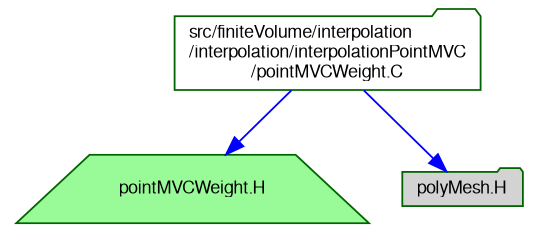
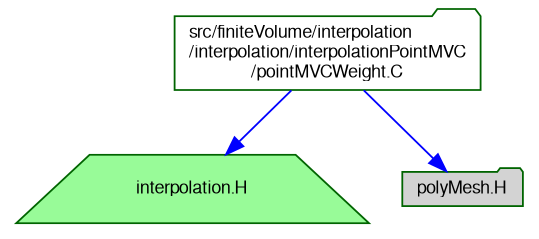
node "pointMVCWeight.H": label "pointMVCWeight.H" -> "interpolation.H"
